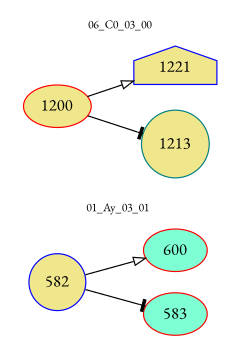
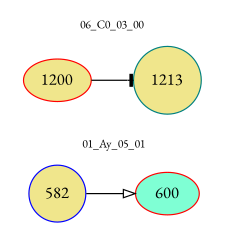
node "1221": removed
cluster "01_Ay_03_01": label "01_Ay_03_01" -> "01_Ay_05_01"
node "583": removed
